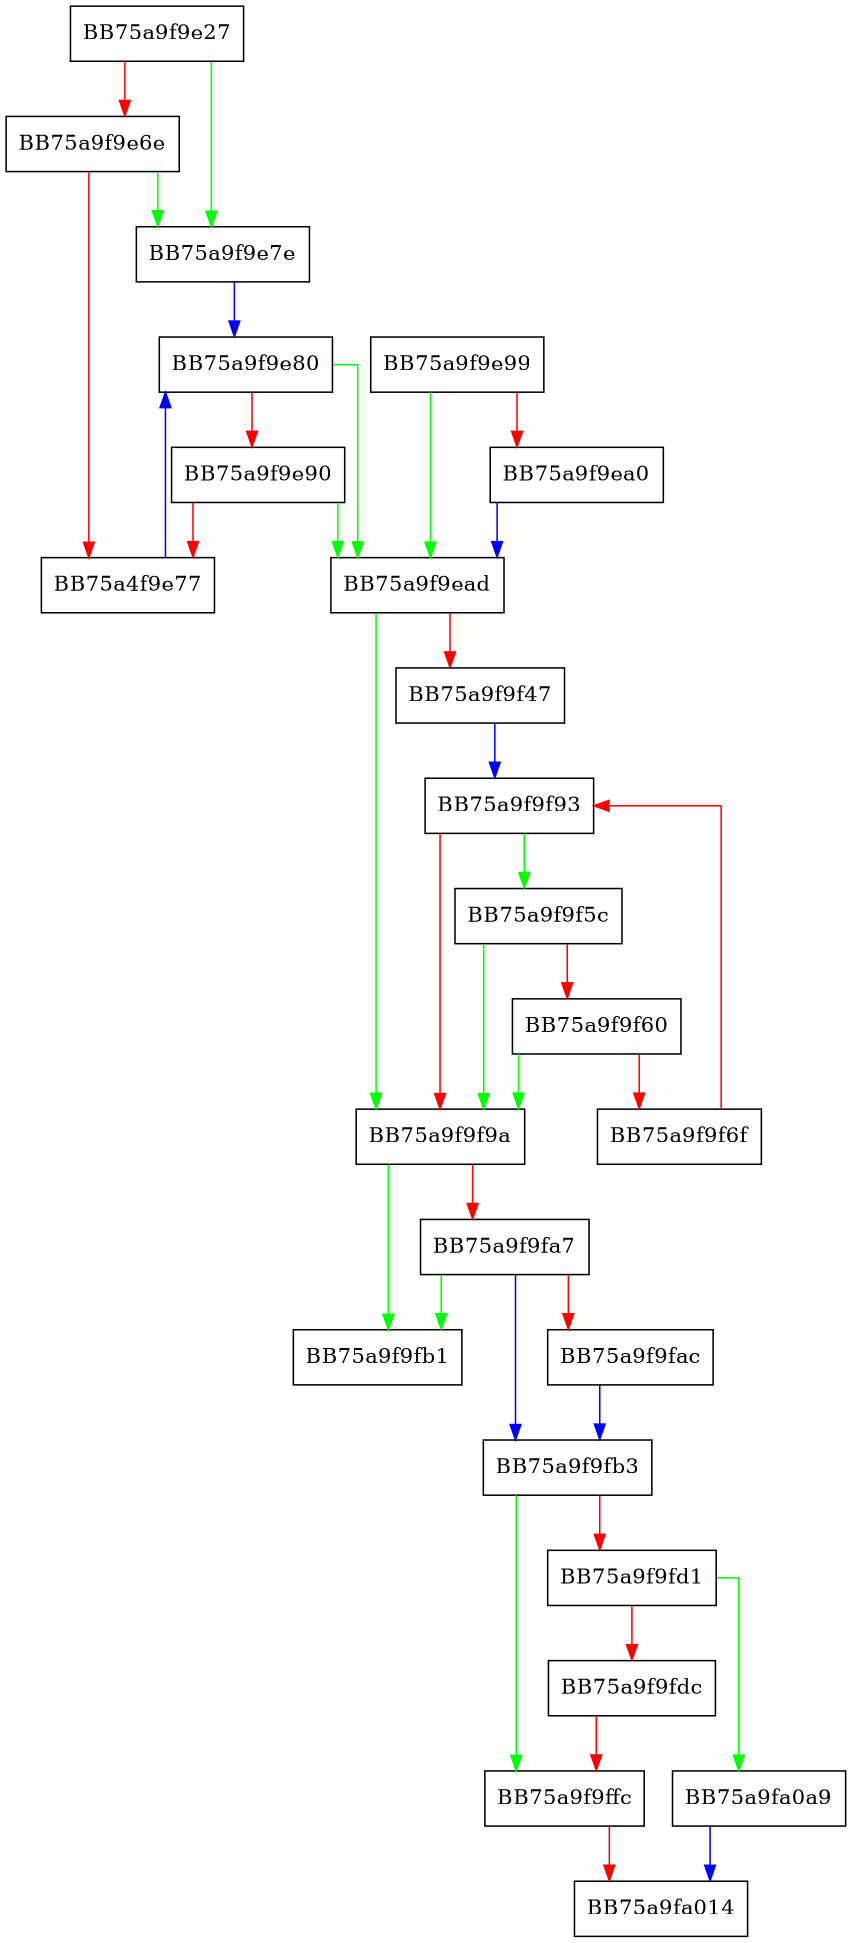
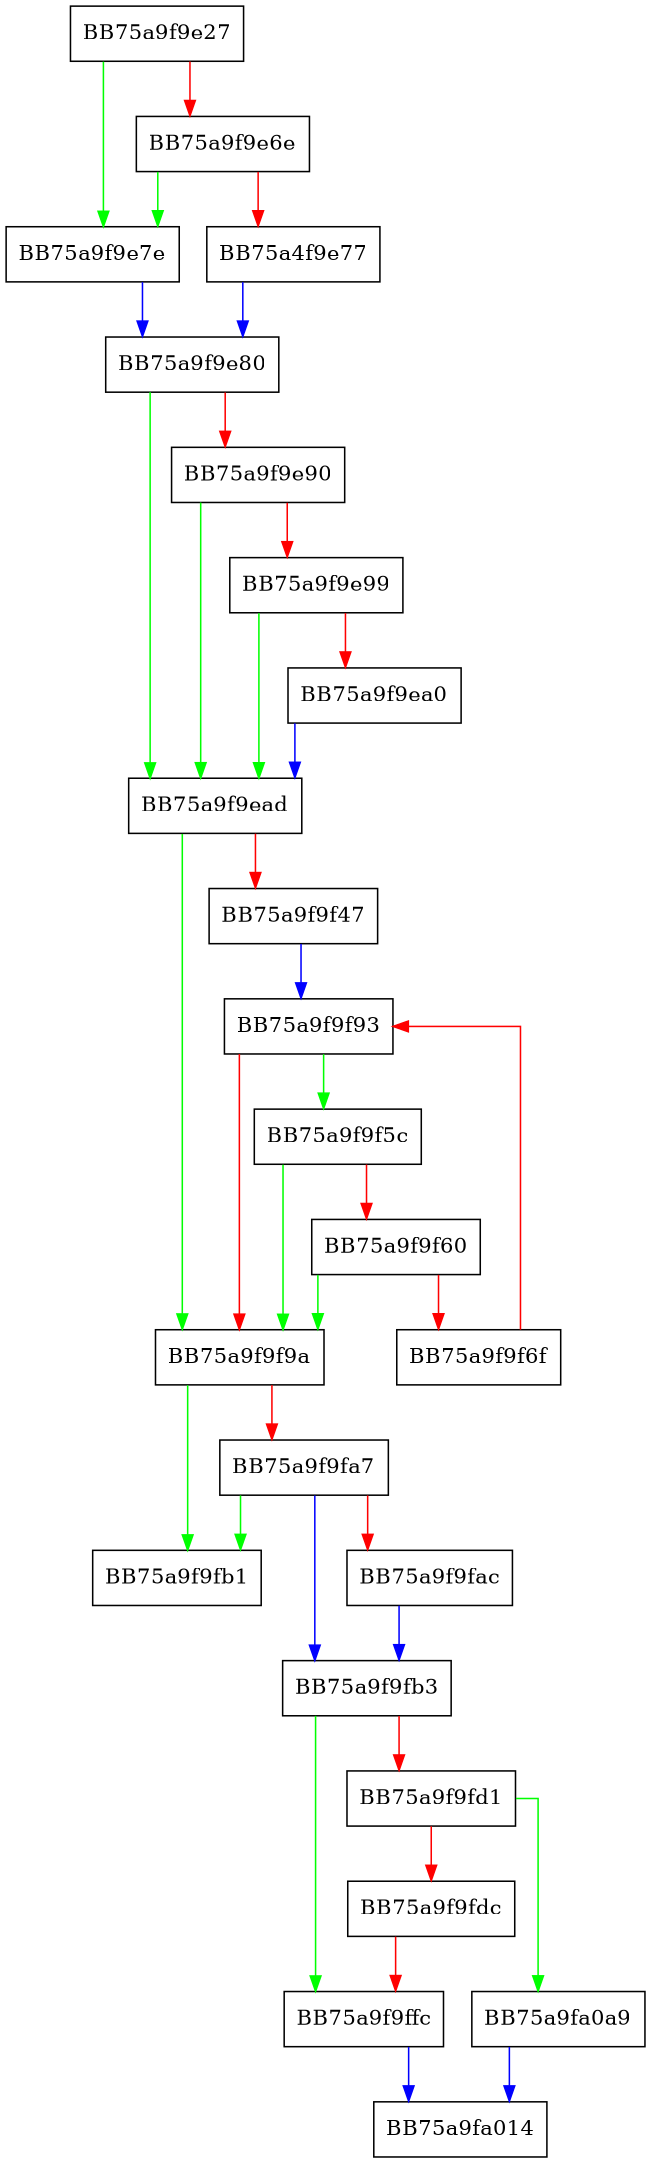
edge "BB75a9f9e90" -> "BB75a4f9e77": now "BB75a9f9e90" -> "BB75a9f9e99"
edge "BB75a9f9ffc" -> "BB75a9fa014": color red -> blue
